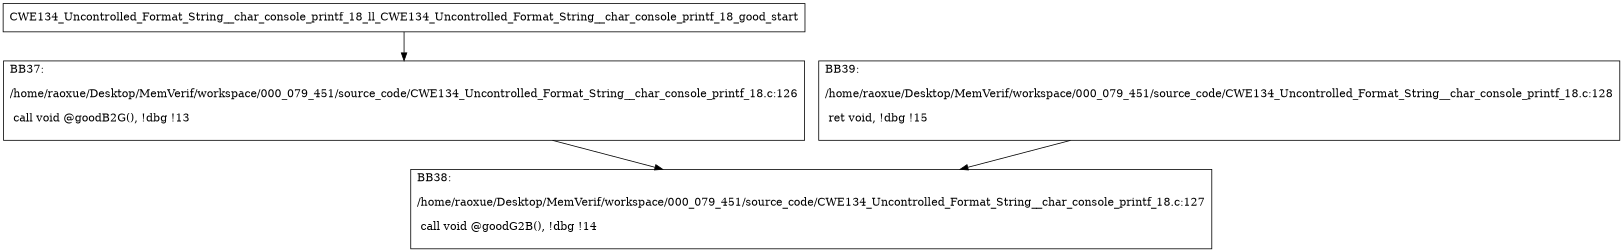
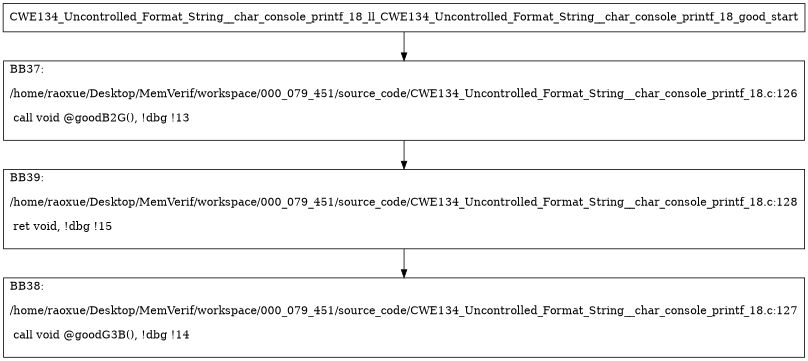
edge "BB37:" -> "BB38:": now "BB37:" -> "BB39:"
node "BB38:": text "call void @goodG2B(), !dbg !14" -> "call void @goodG3B(), !dbg !14"
